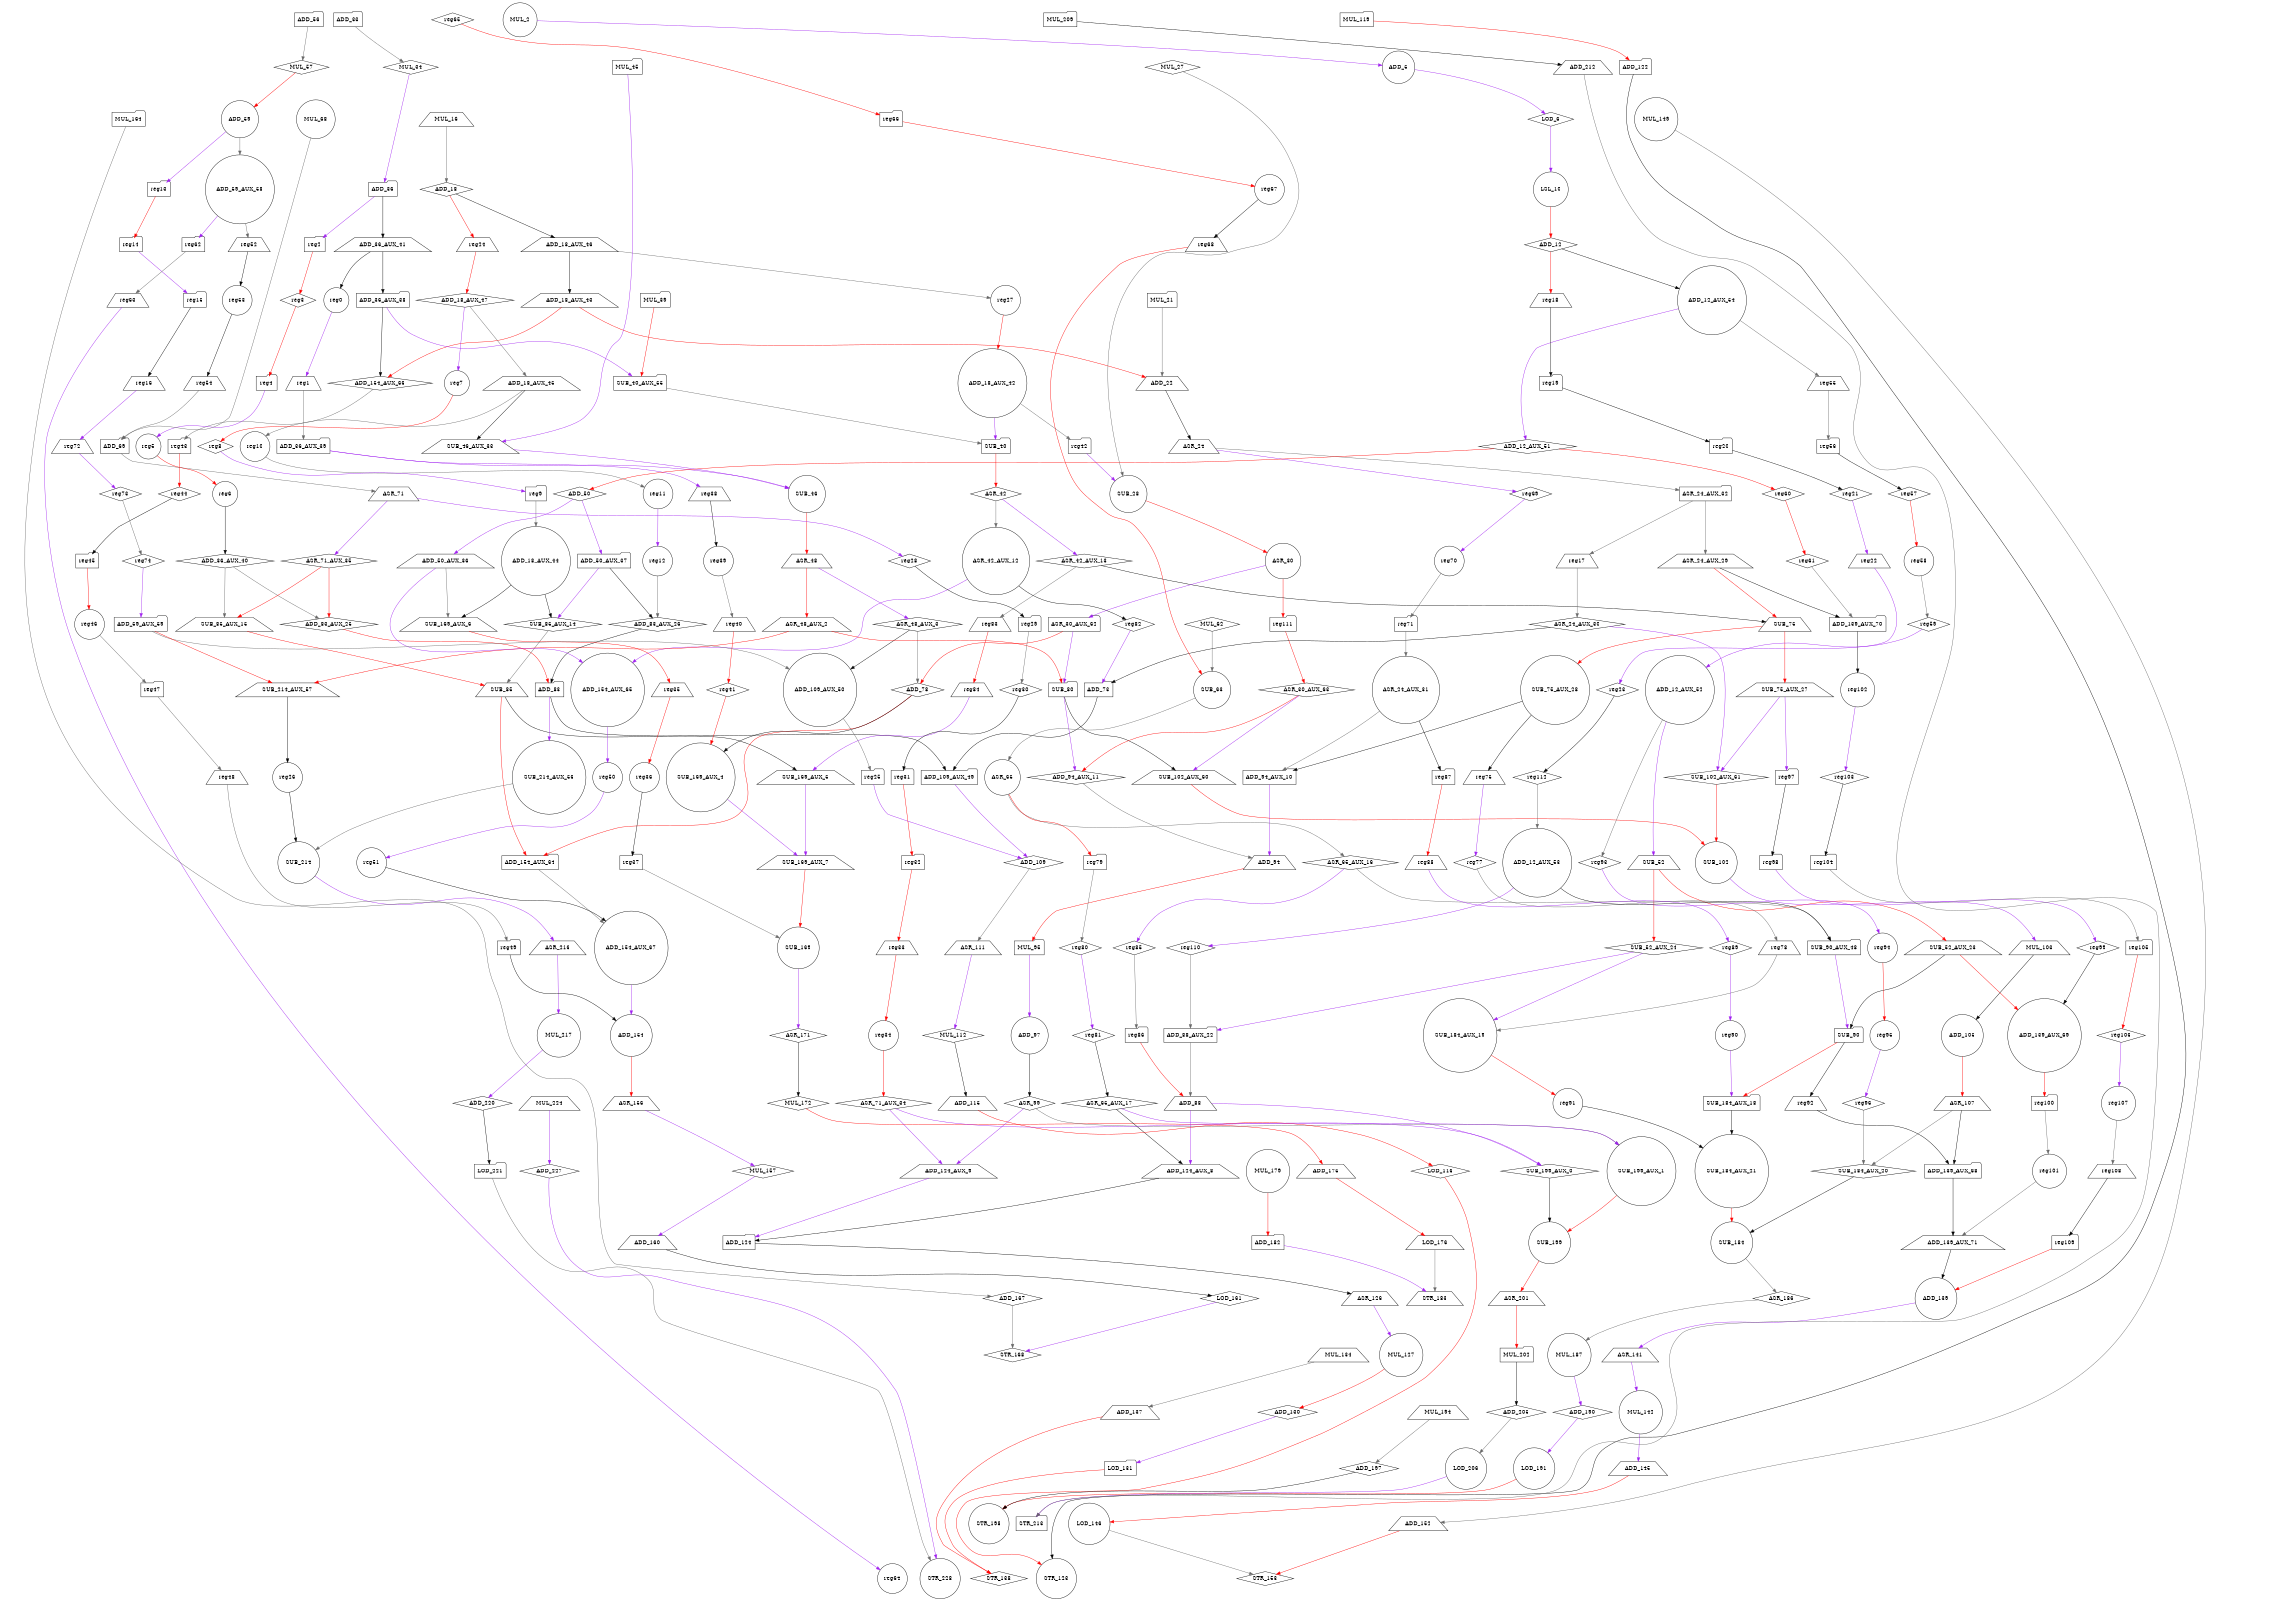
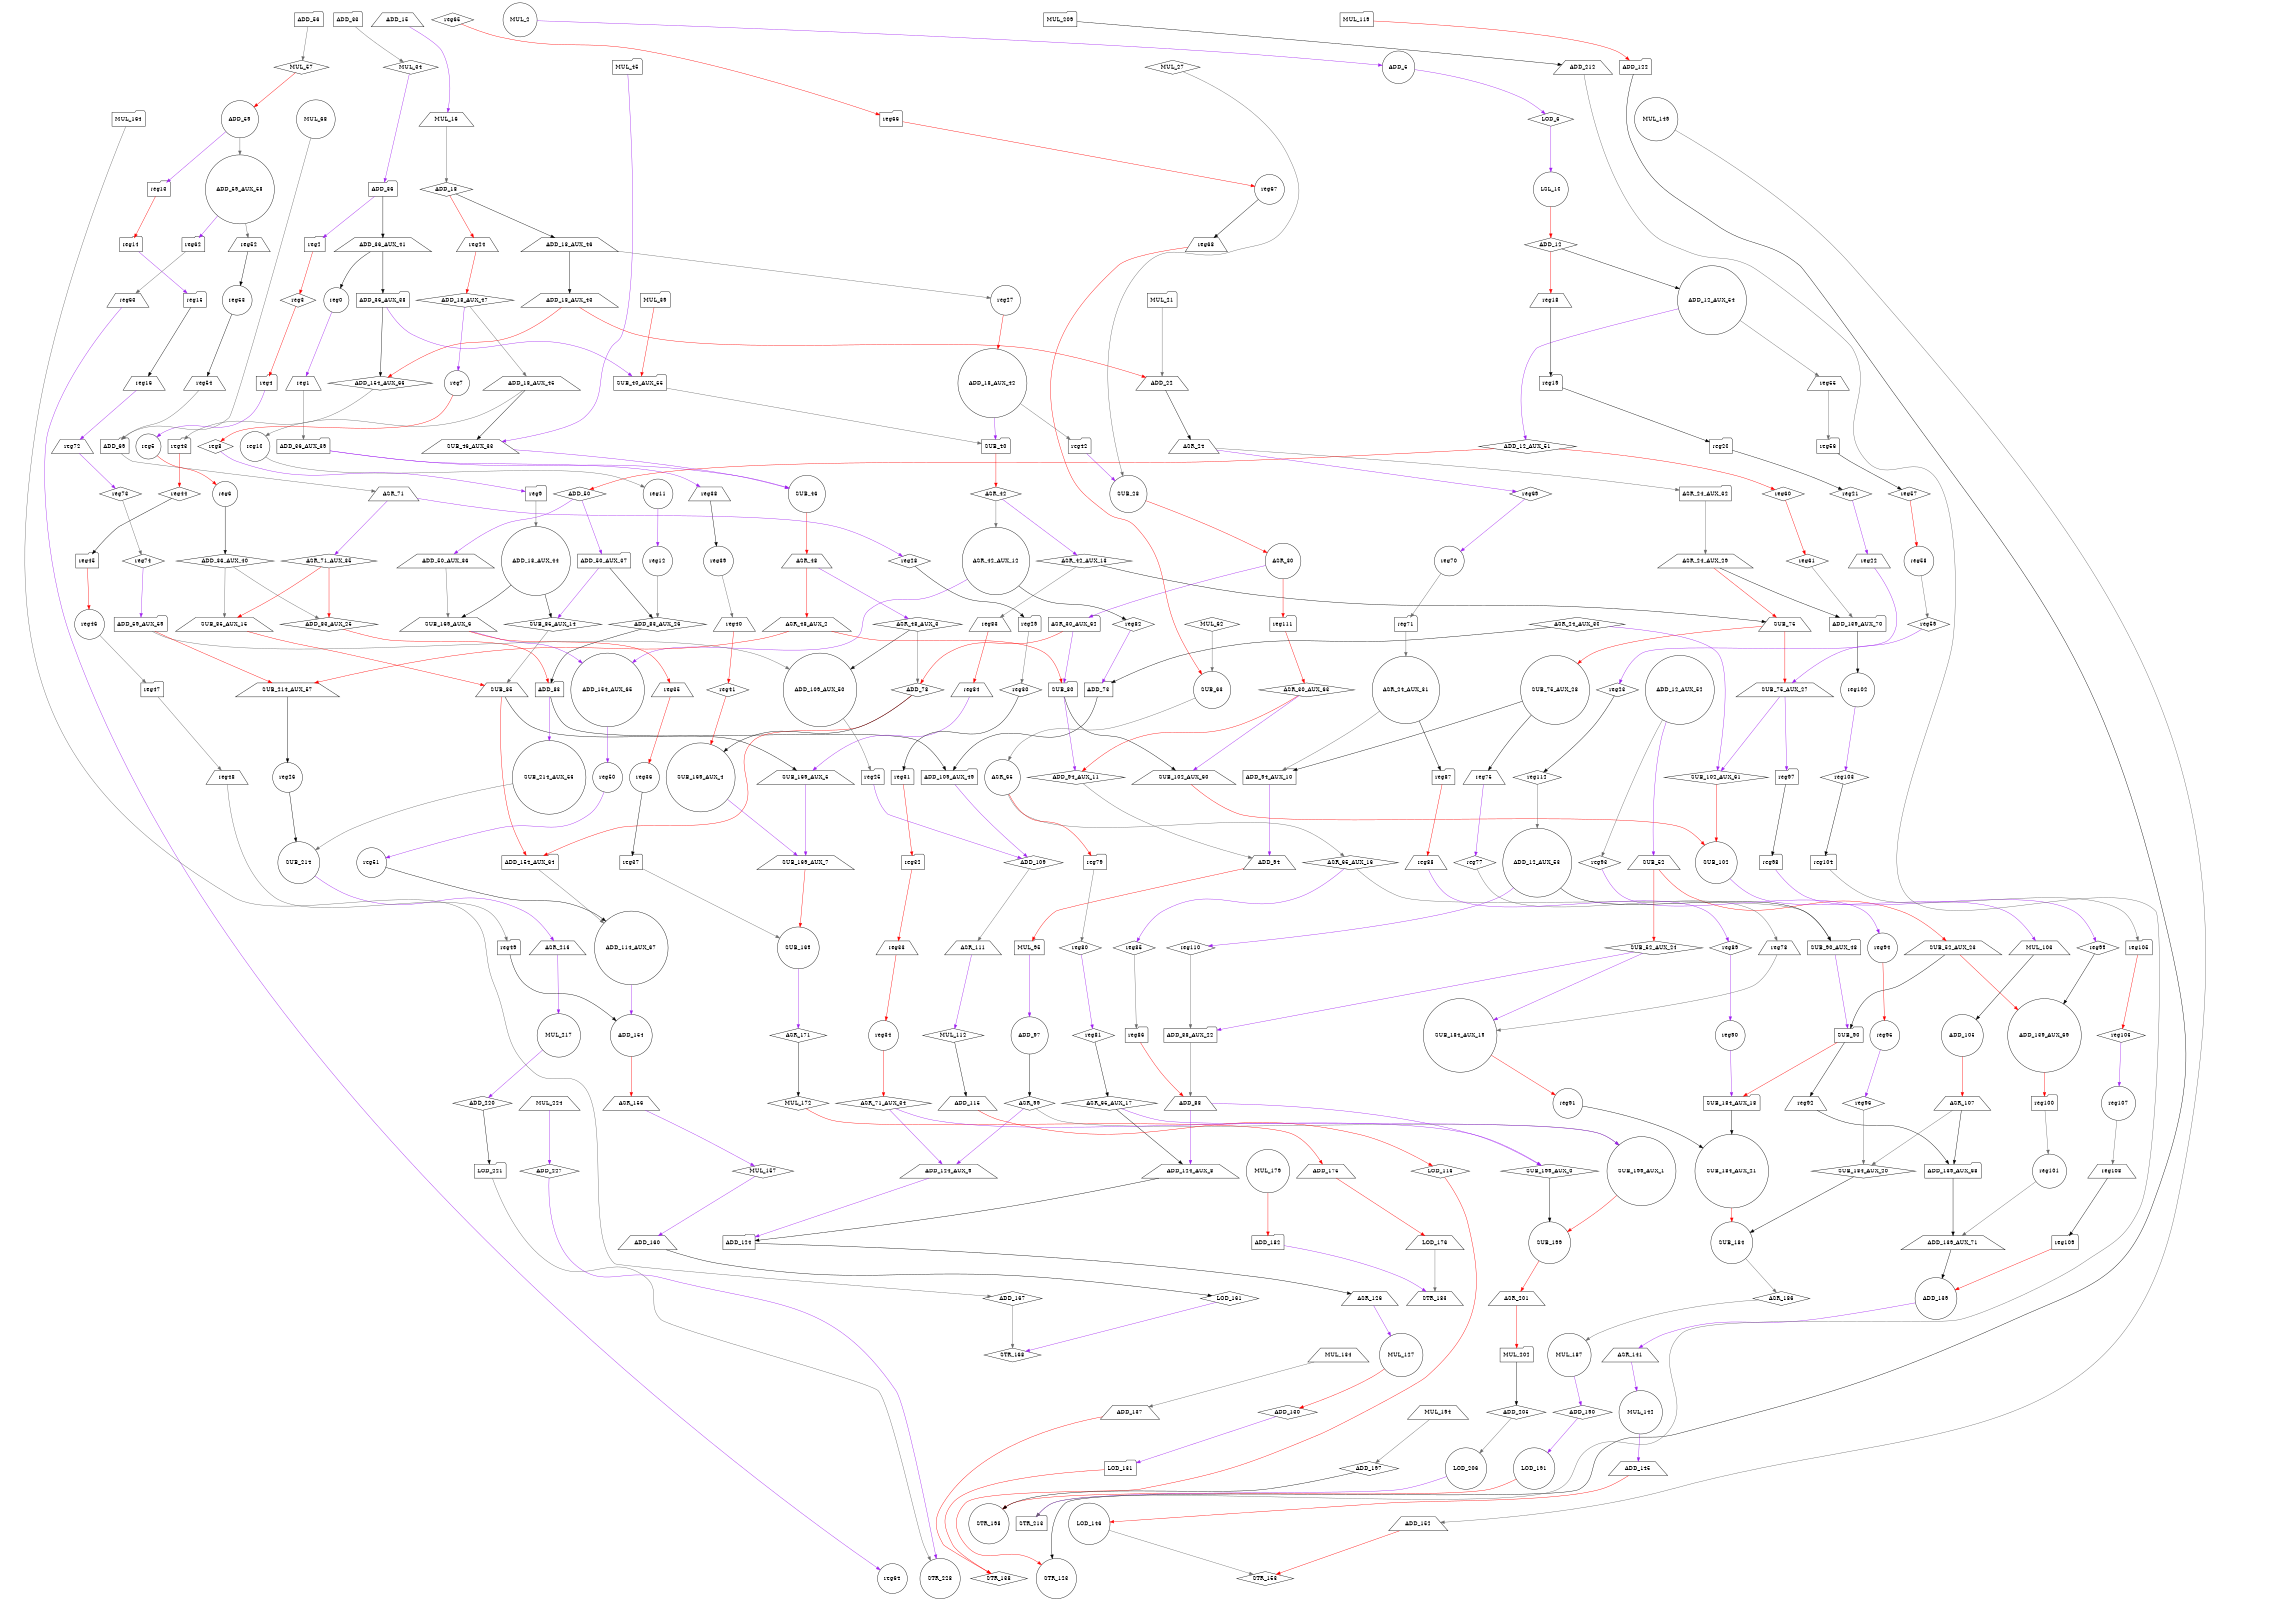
node "ADD_15": added
node "reg17": removed
edge "reg59" -> "ADD_12_AUX_52": now "reg59" -> "SUB_75_AUX_27"
edge "ADD_50_AUX_36" -> "ADD_154_AUX_65": now "SUB_169_AUX_6" -> "ADD_154_AUX_65"
node "ADD_154_AUX_67": label "ADD_154_AUX_67" -> "ADD_114_AUX_67"
